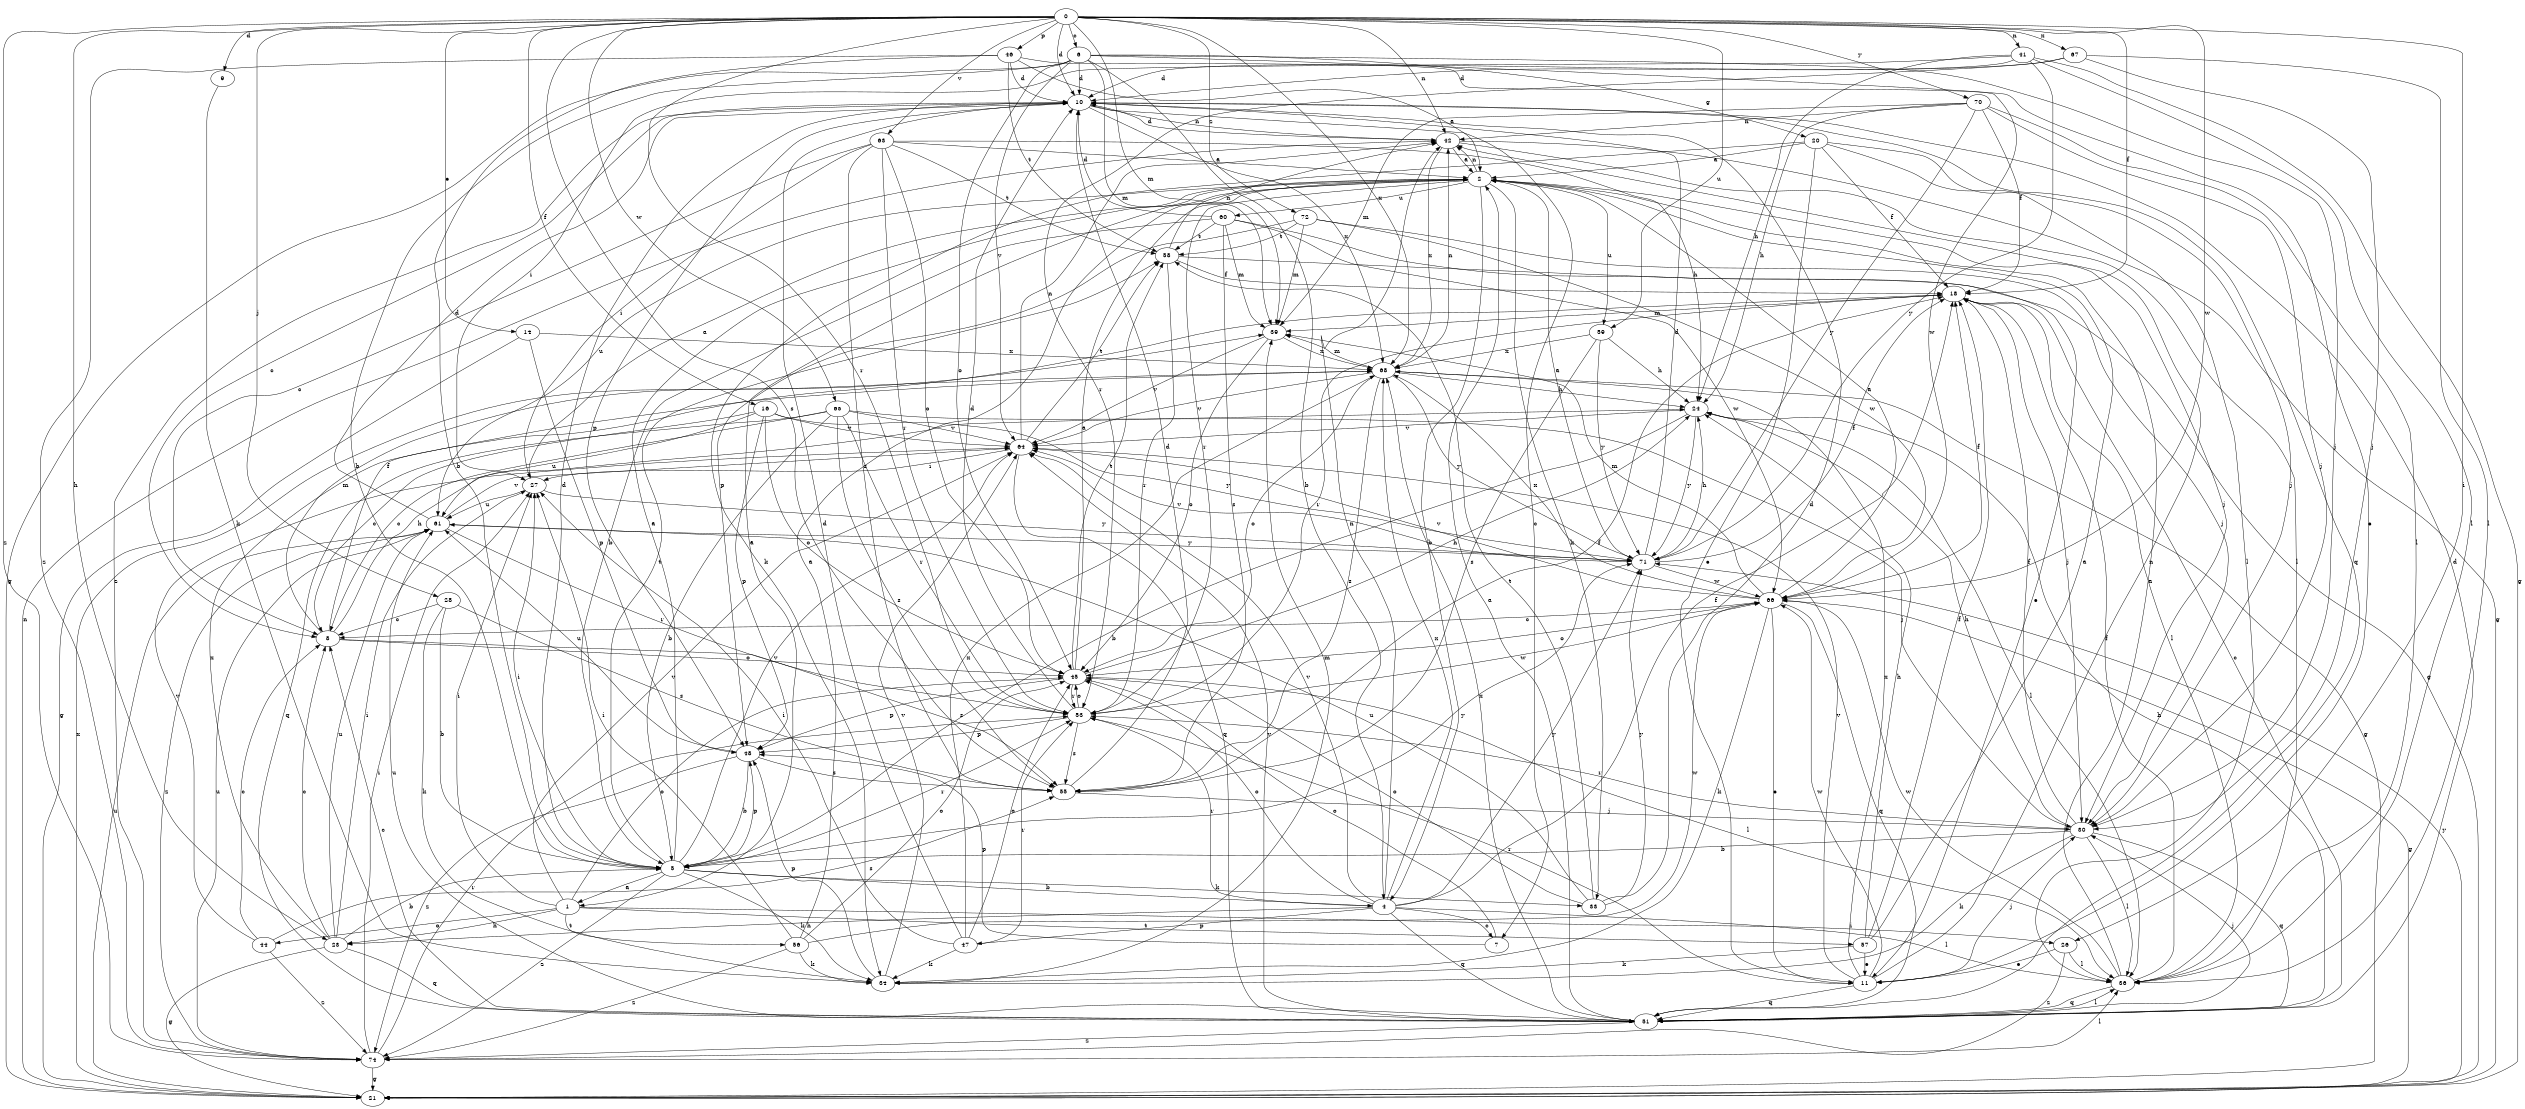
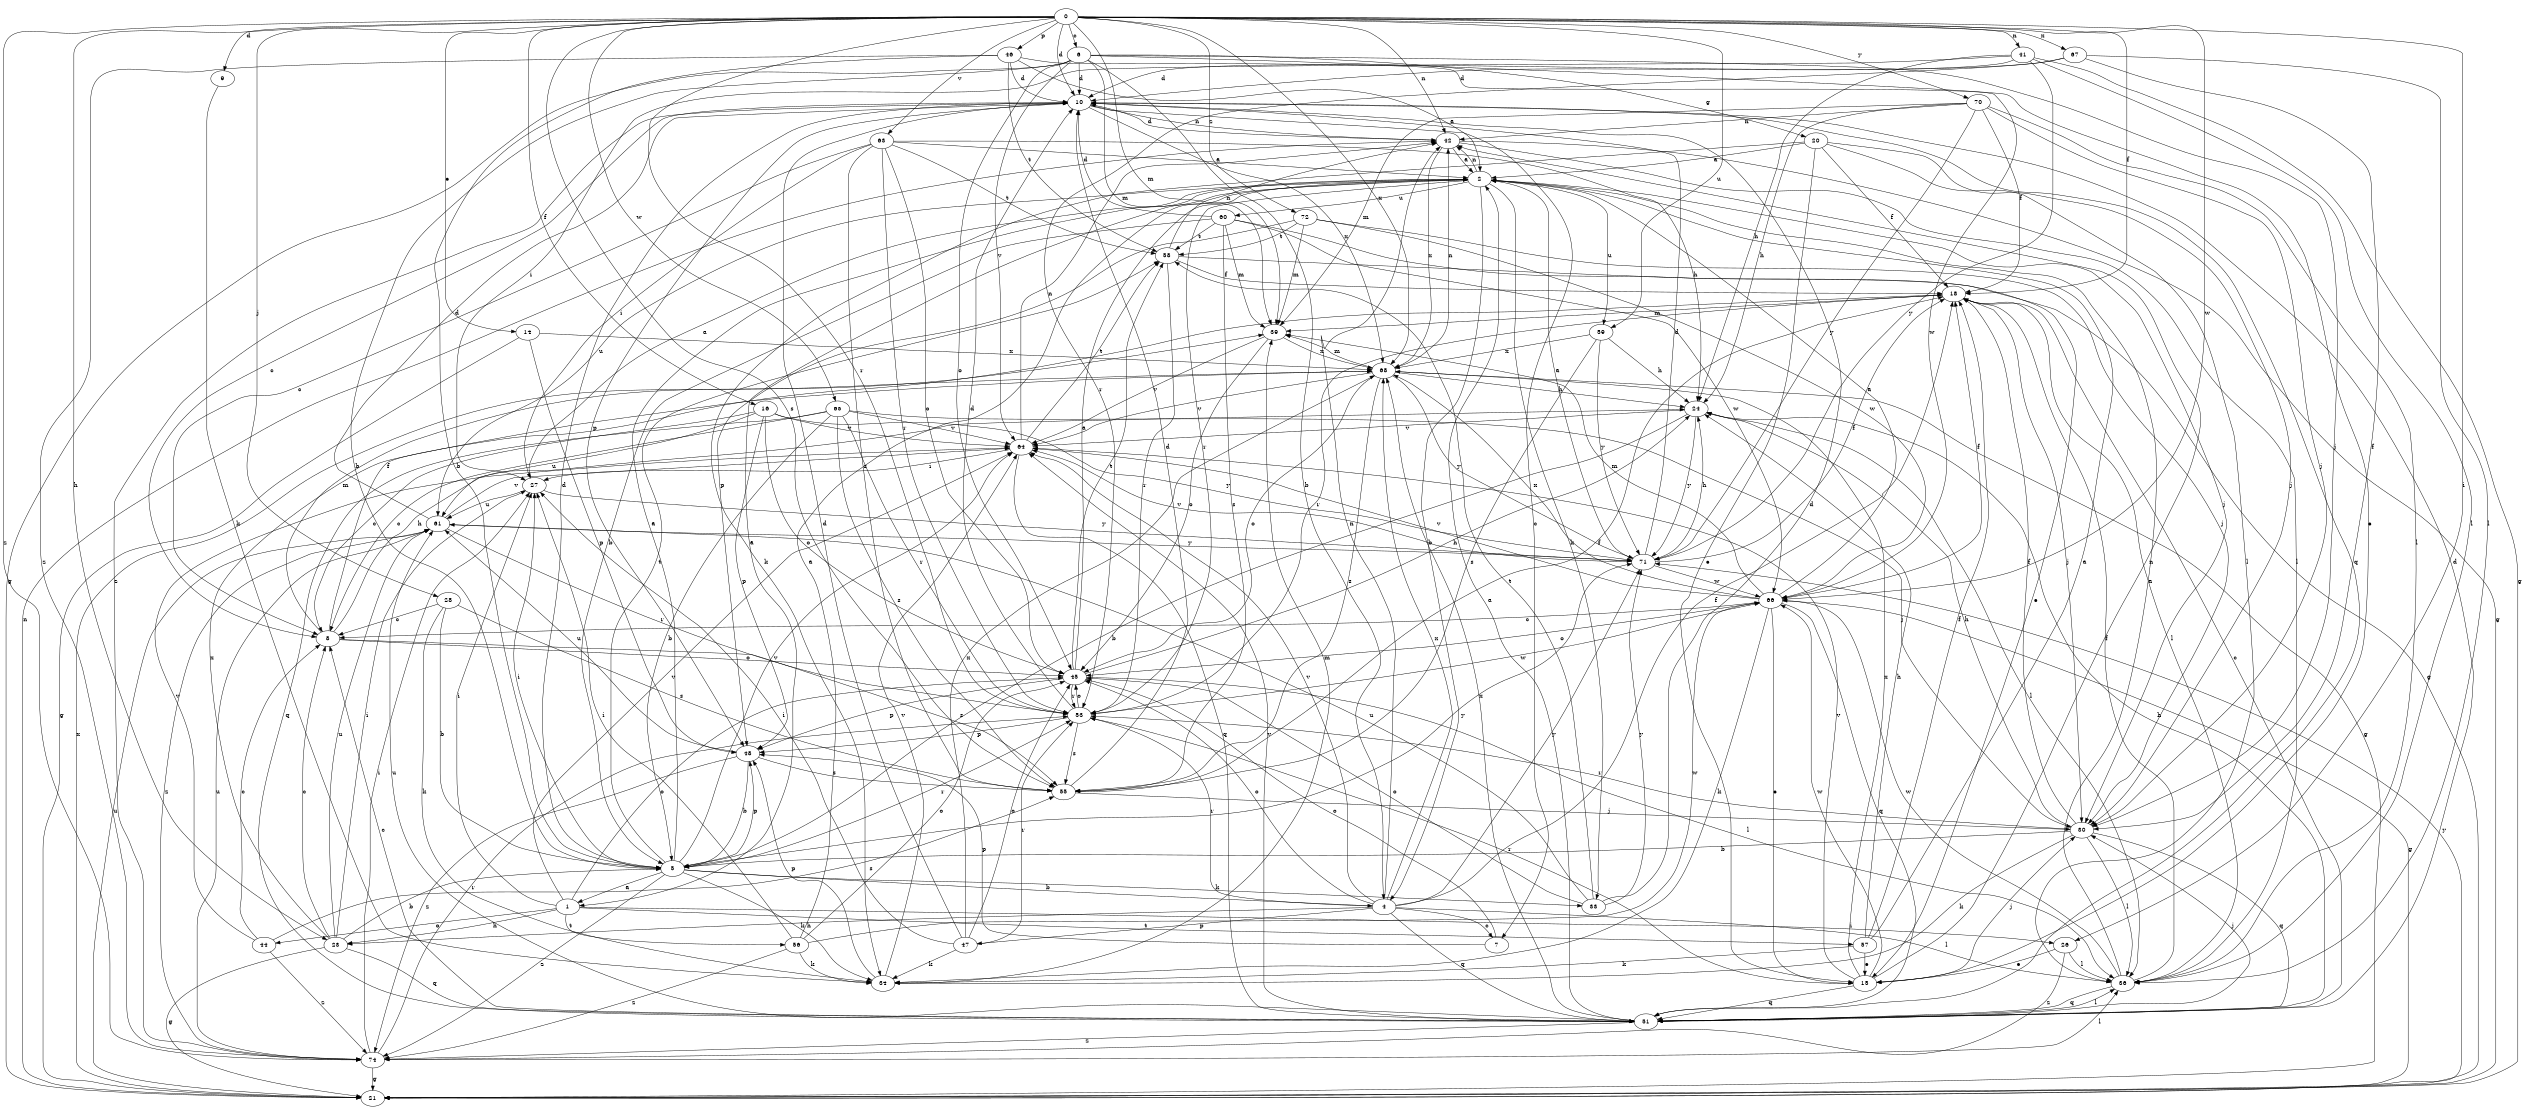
edge "67" -> "30": label "j" -> "f"
node "11": label "11" -> "15"
